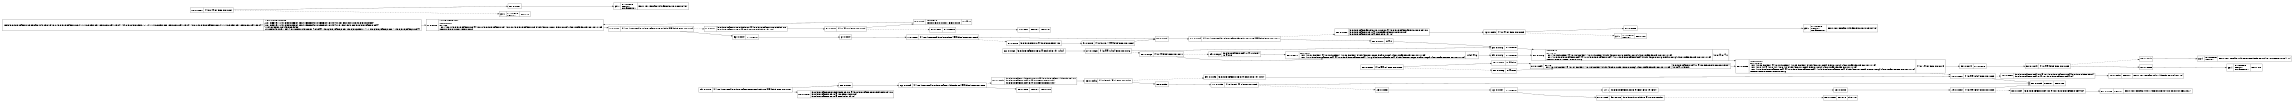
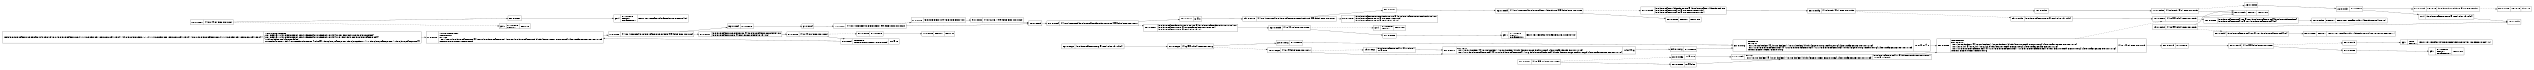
edge "18: 0x0044" -> "60: 0x0076": now "18: 0x0044" -> "19: 0x0048"
node "66: ?": text "SYNTHETIC" -> "LOOP"
edge "48: 0x00bb" -> "49: 0x00bd": reversed
node "54: 0x00cd": text "GENERATE" -> "REMOVE"
